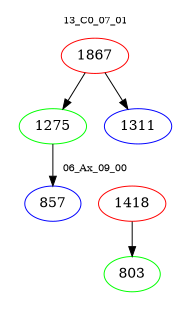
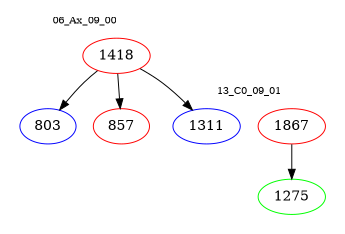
cluster "13_C0_07_01": label "13_C0_07_01" -> "13_C0_09_01"
edge "1867" -> "1311": now "1418" -> "1311"
edge "1275" -> "857": now "1418" -> "857"
node "857": color blue -> red
node "803": color green -> blue
